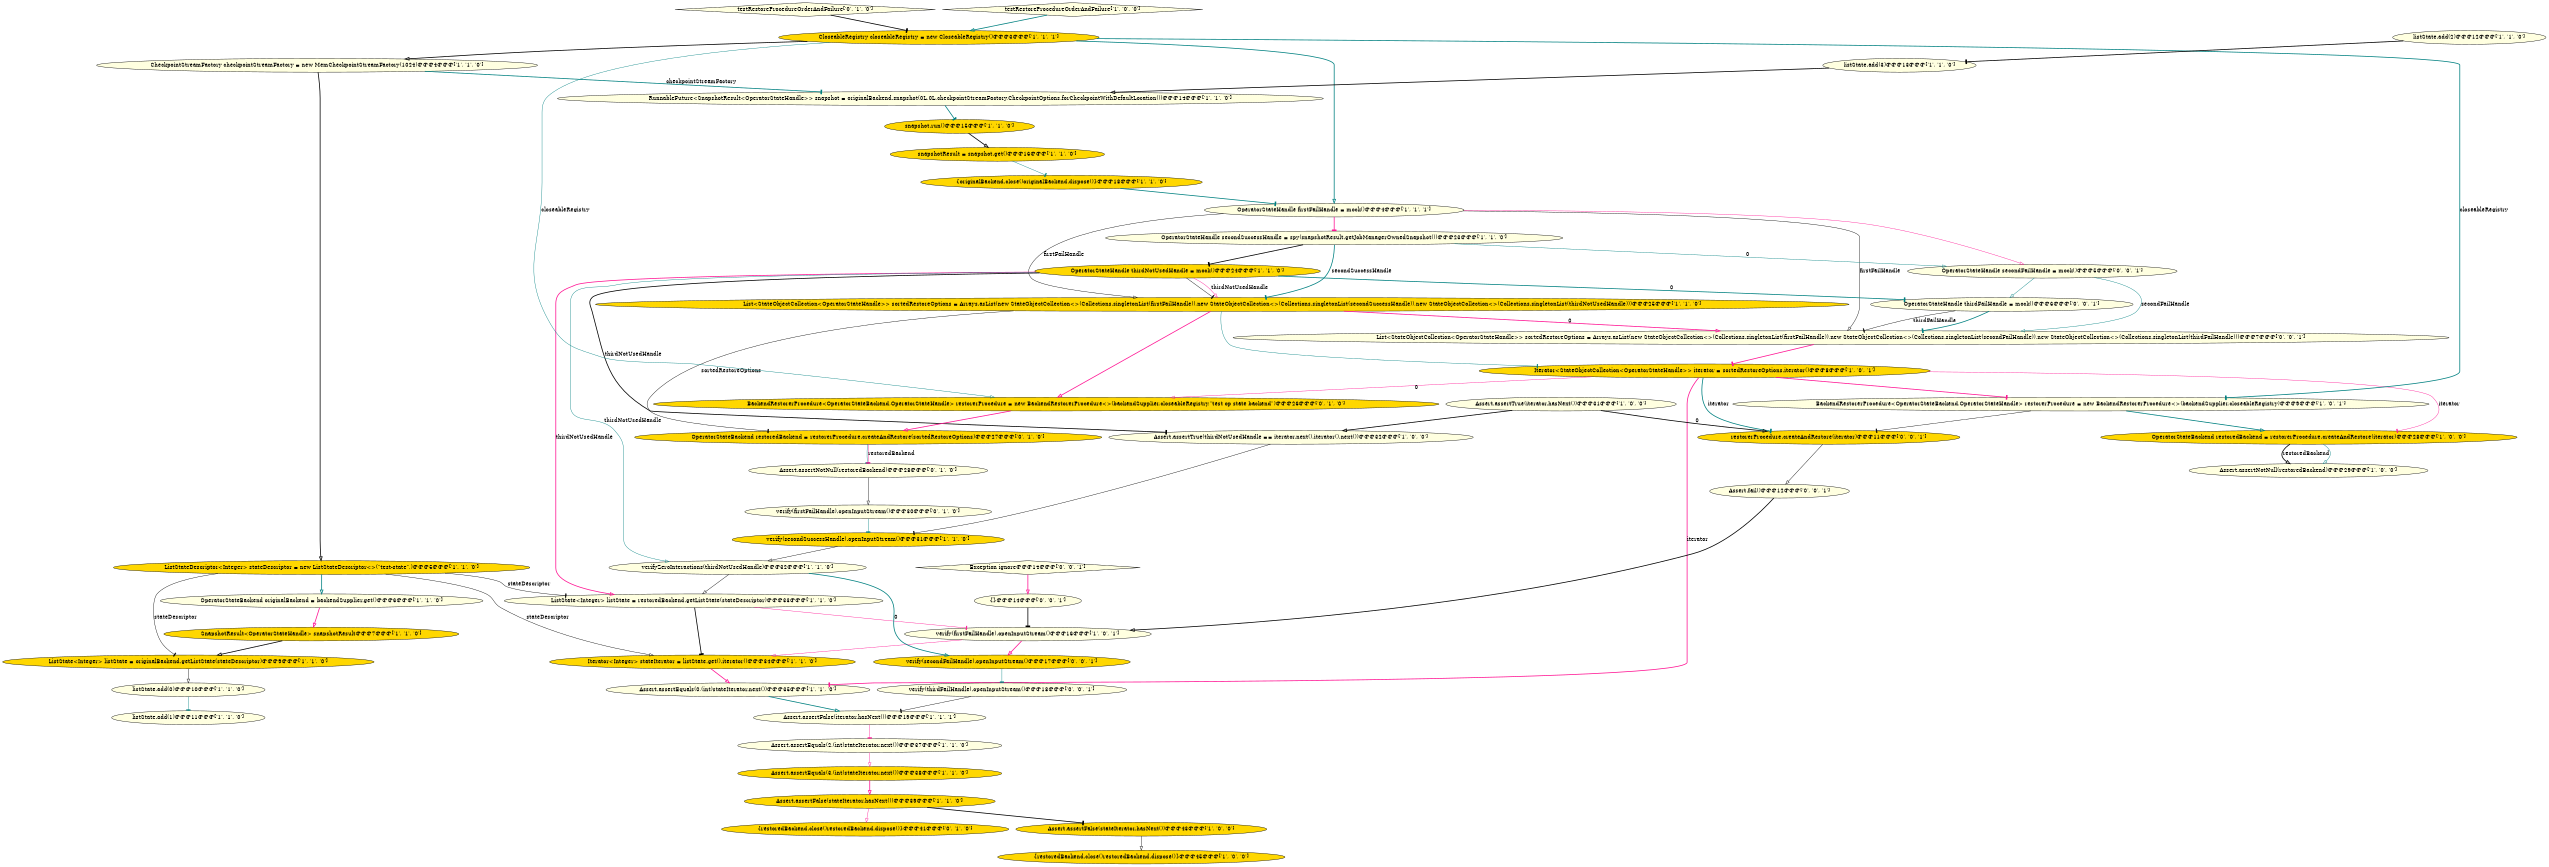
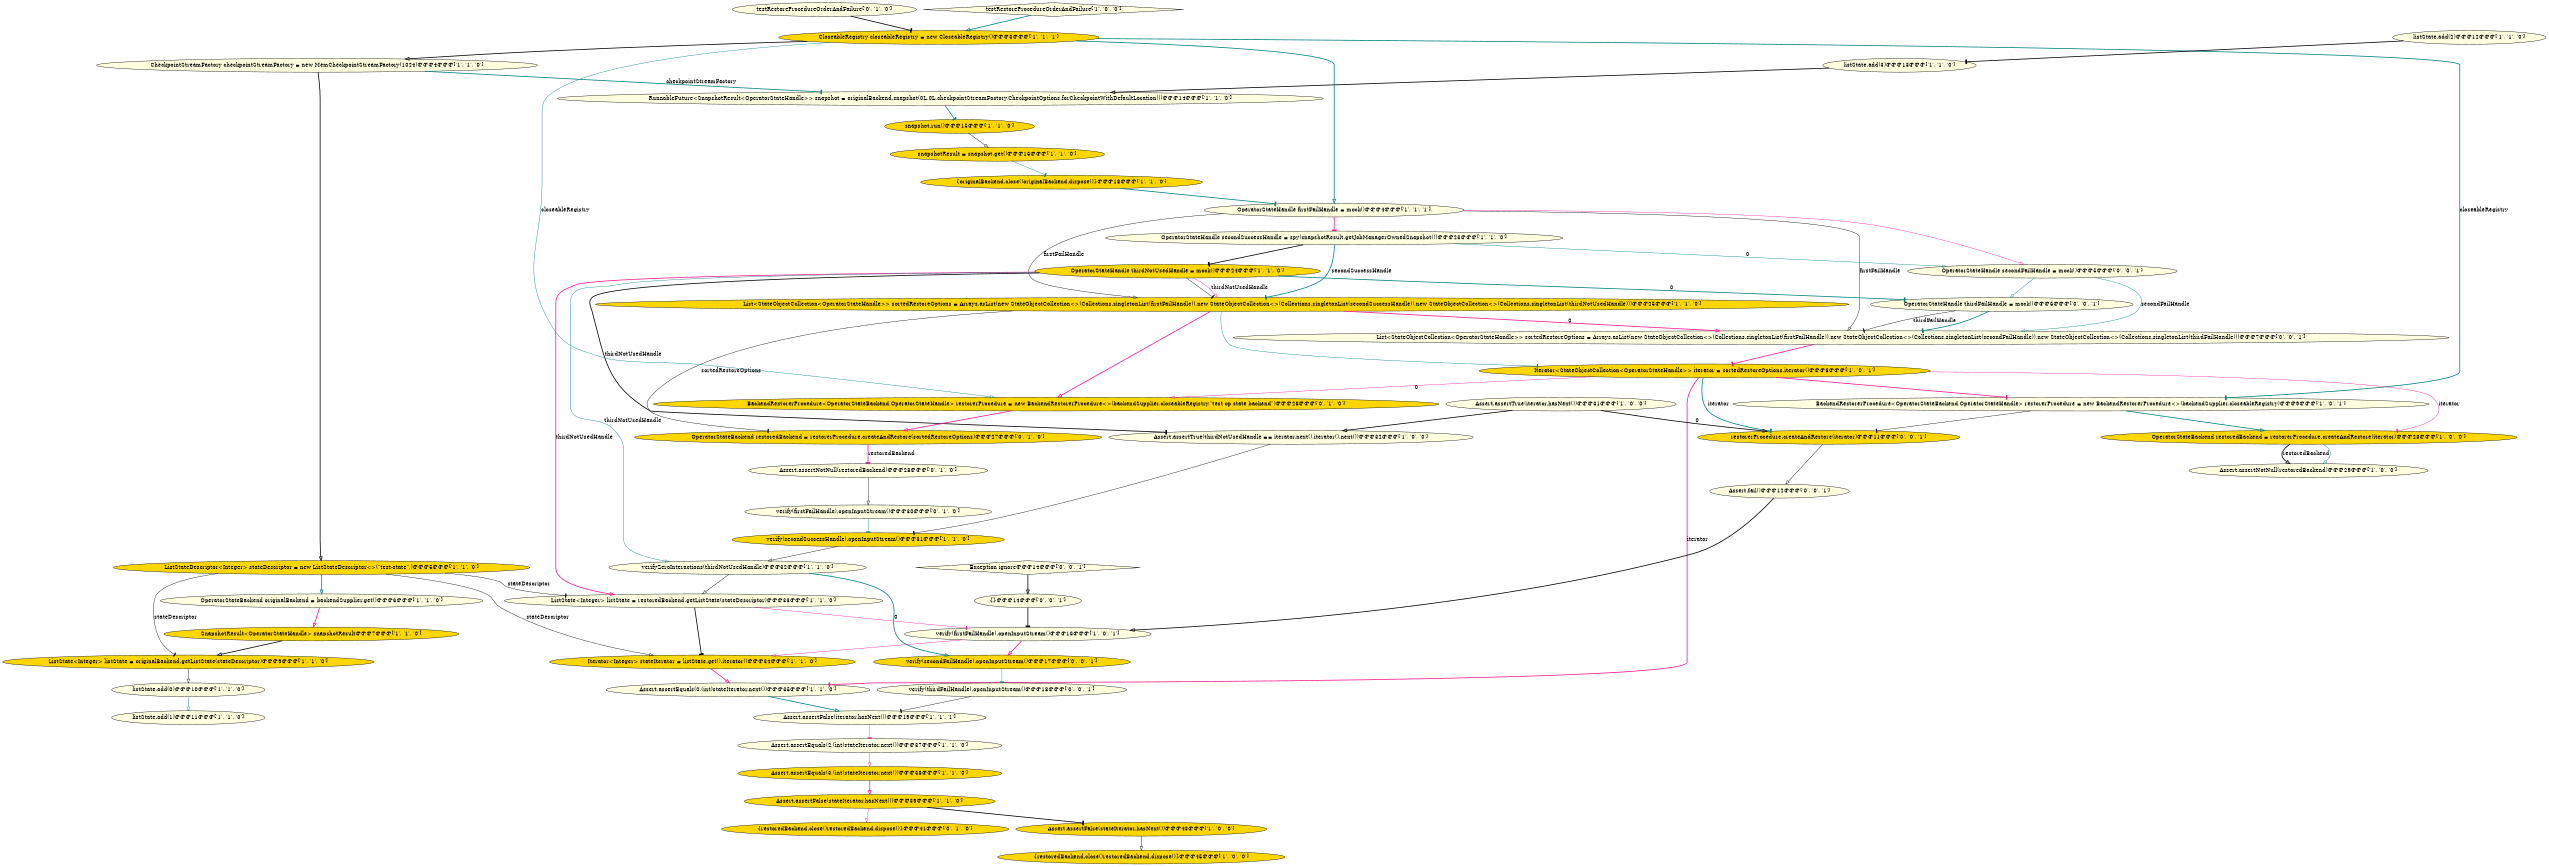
node "testRestoreProcedureOrderAndFailure['0', '1', '0']": shape diamond -> ellipse
edge "snapshot.run()@@@15@@@['1', '1', '0']" -> "snapshotResult = snapshot.get()@@@16@@@['1', '1', '0']": style bold -> solid
edge "Exception ignore@@@14@@@['0', '0', '1']" -> "{}@@@14@@@['0', '0', '1']": color deeppink -> black
edge "listState.add(0)@@@10@@@['1', '1', '0']" -> "listState.add(1)@@@11@@@['1', '1', '0']": arrowhead tee -> onormal
